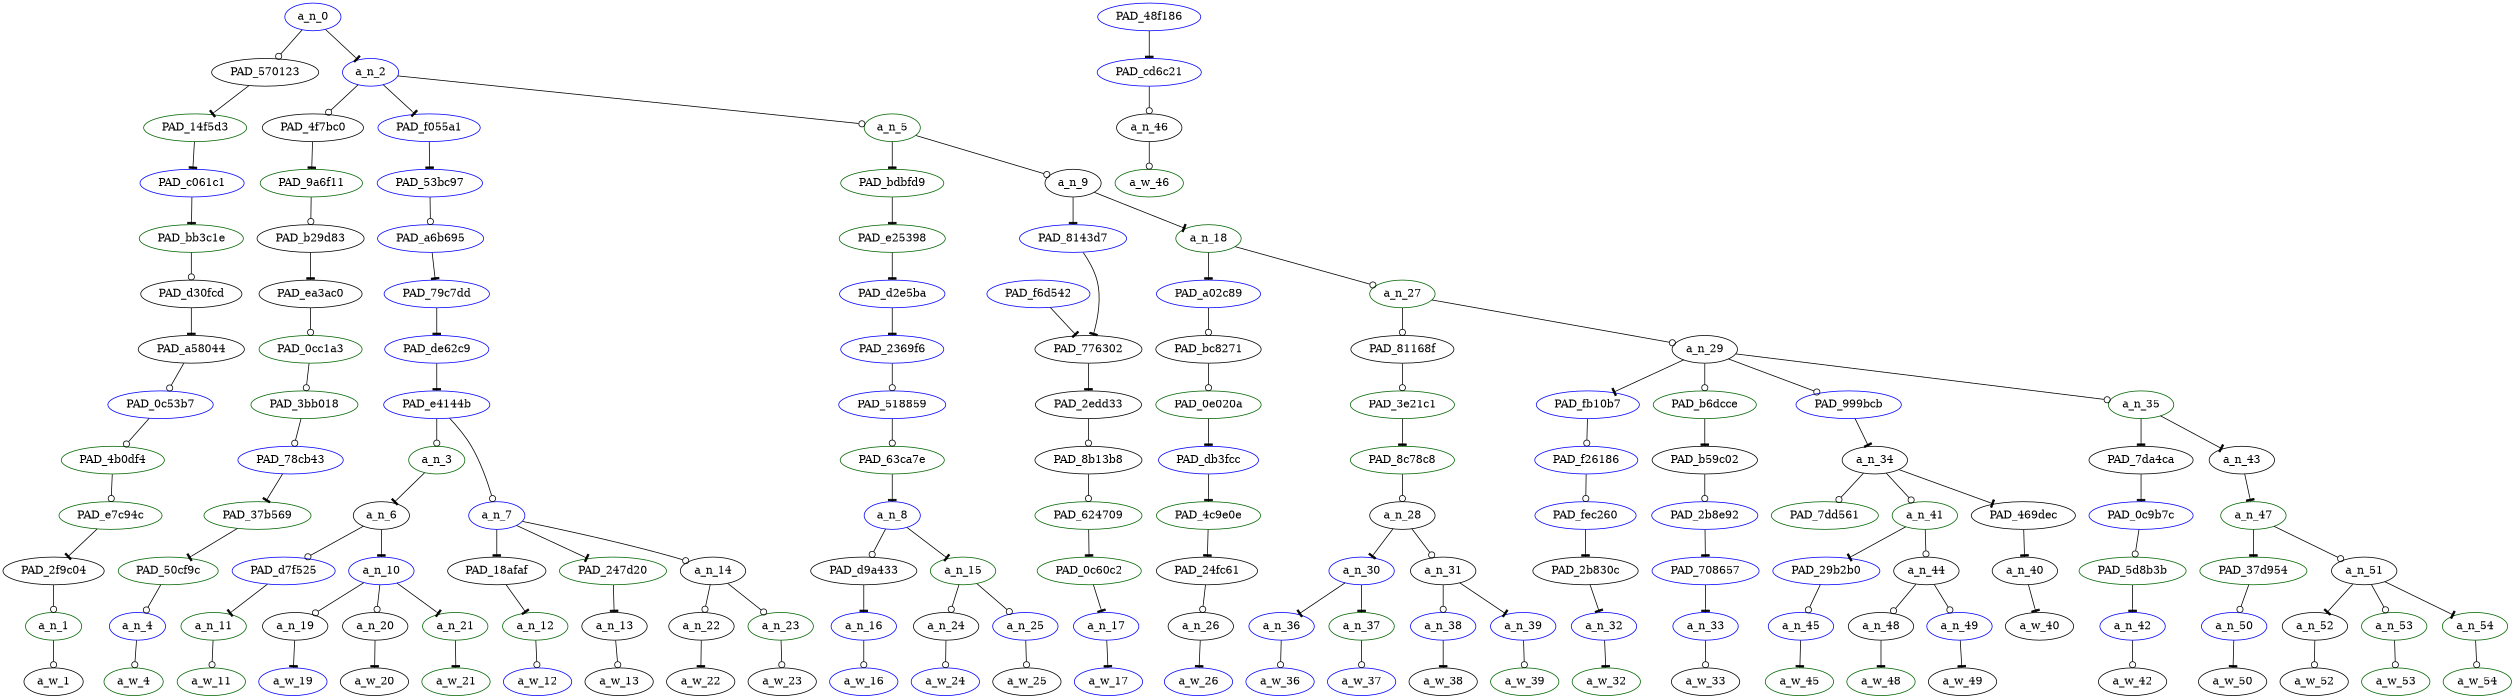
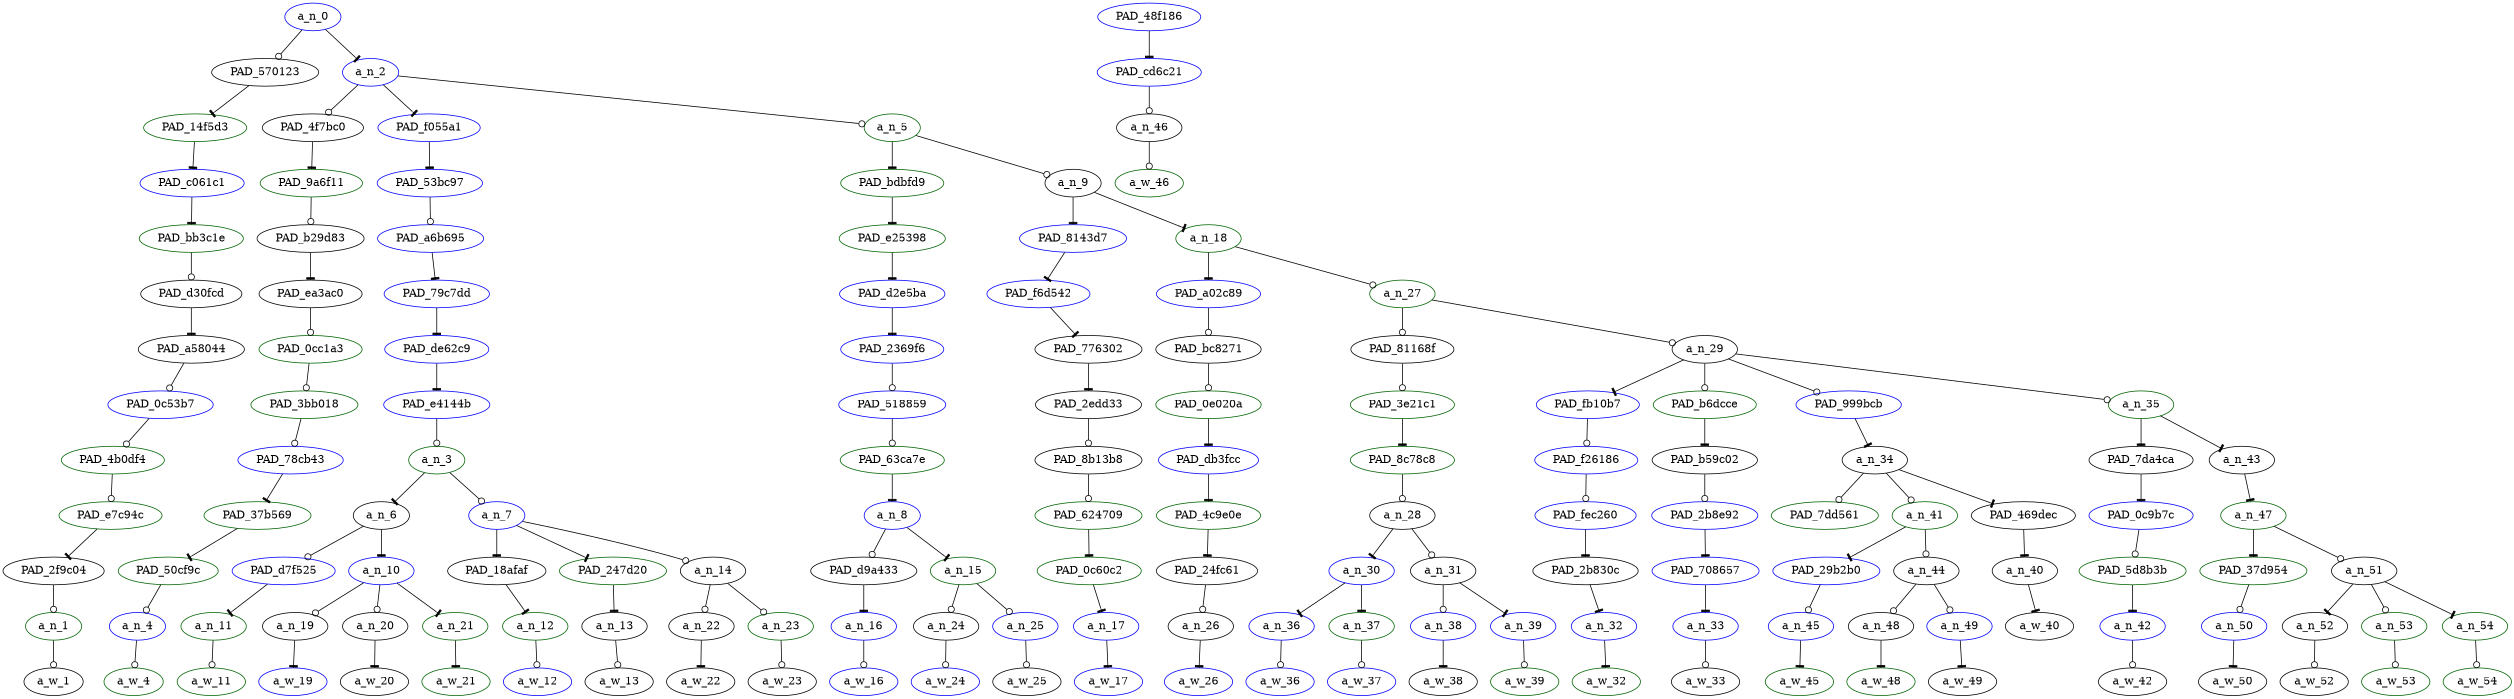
edge "PAD_8143d7" -> "PAD_776302": now "PAD_8143d7" -> "PAD_f6d542"
edge "PAD_e4144b" -> "a_n_7": now "a_n_3" -> "a_n_7"
